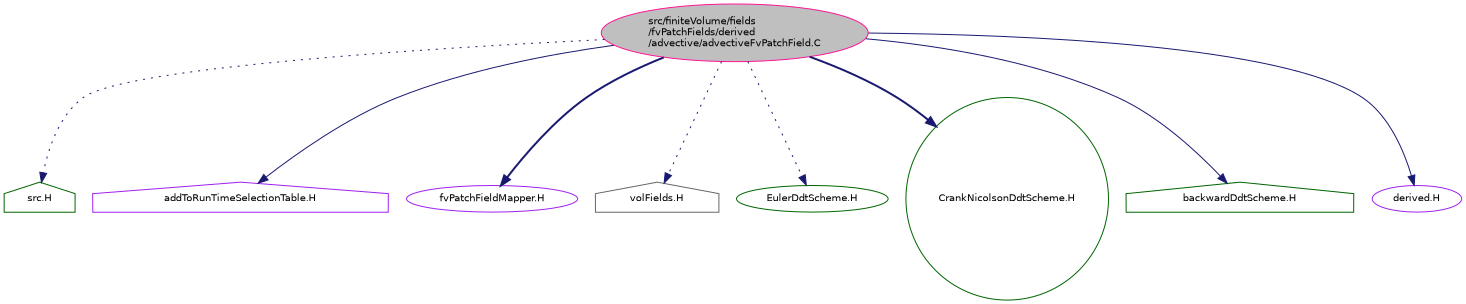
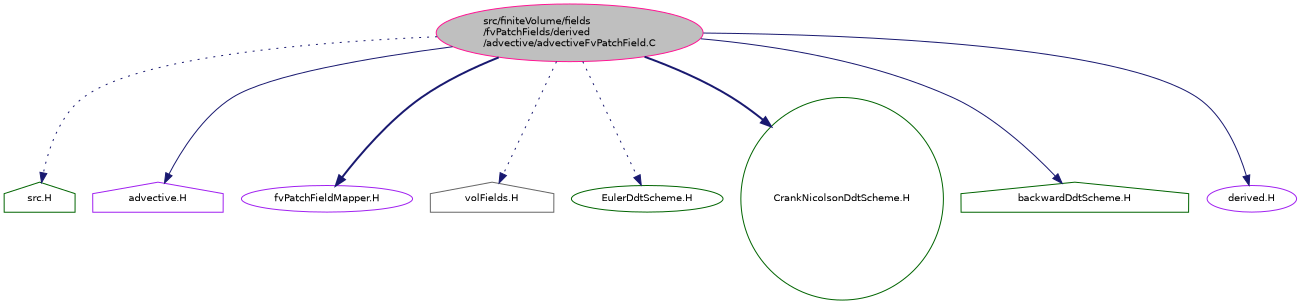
node "addToRunTimeSelectionTable.H": label "addToRunTimeSelectionTable.H" -> "advective.H"
